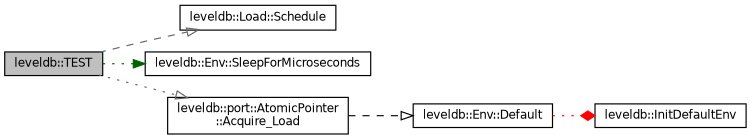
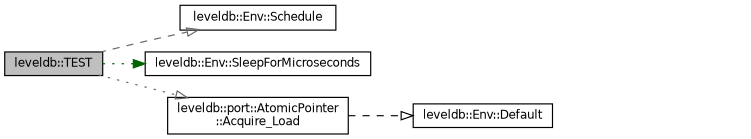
node "leveldb::Load::Schedule": label "leveldb::Load::Schedule" -> "leveldb::Env::Schedule"
node "leveldb::InitDefaultEnv": removed
